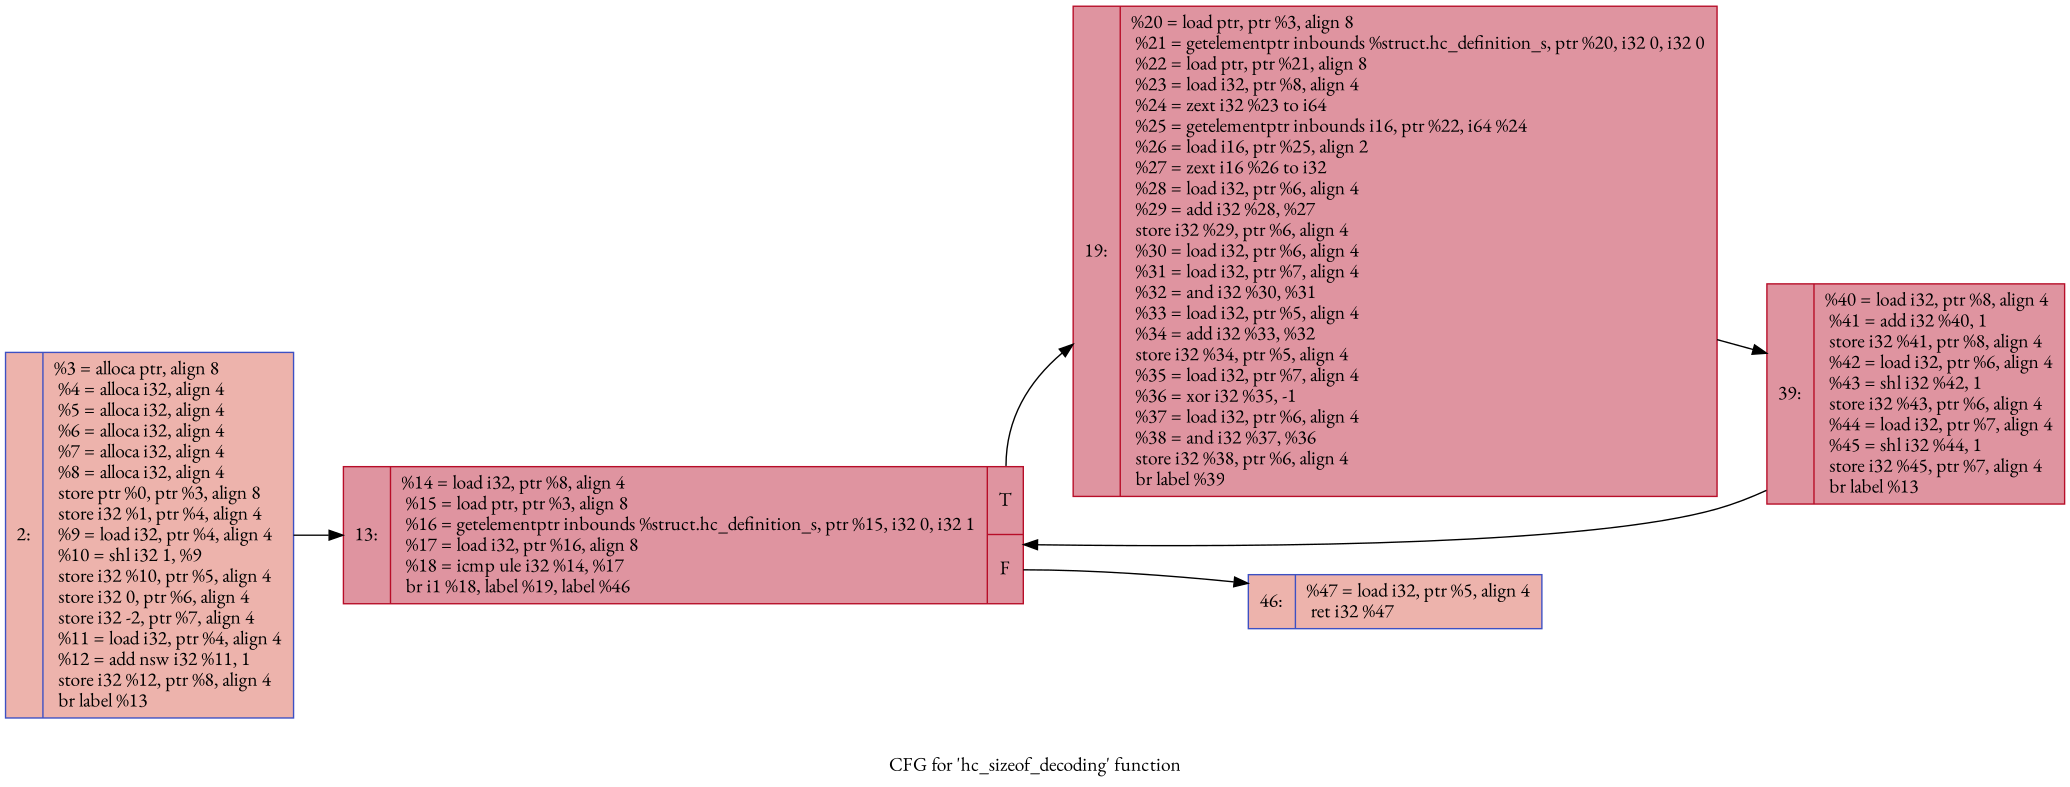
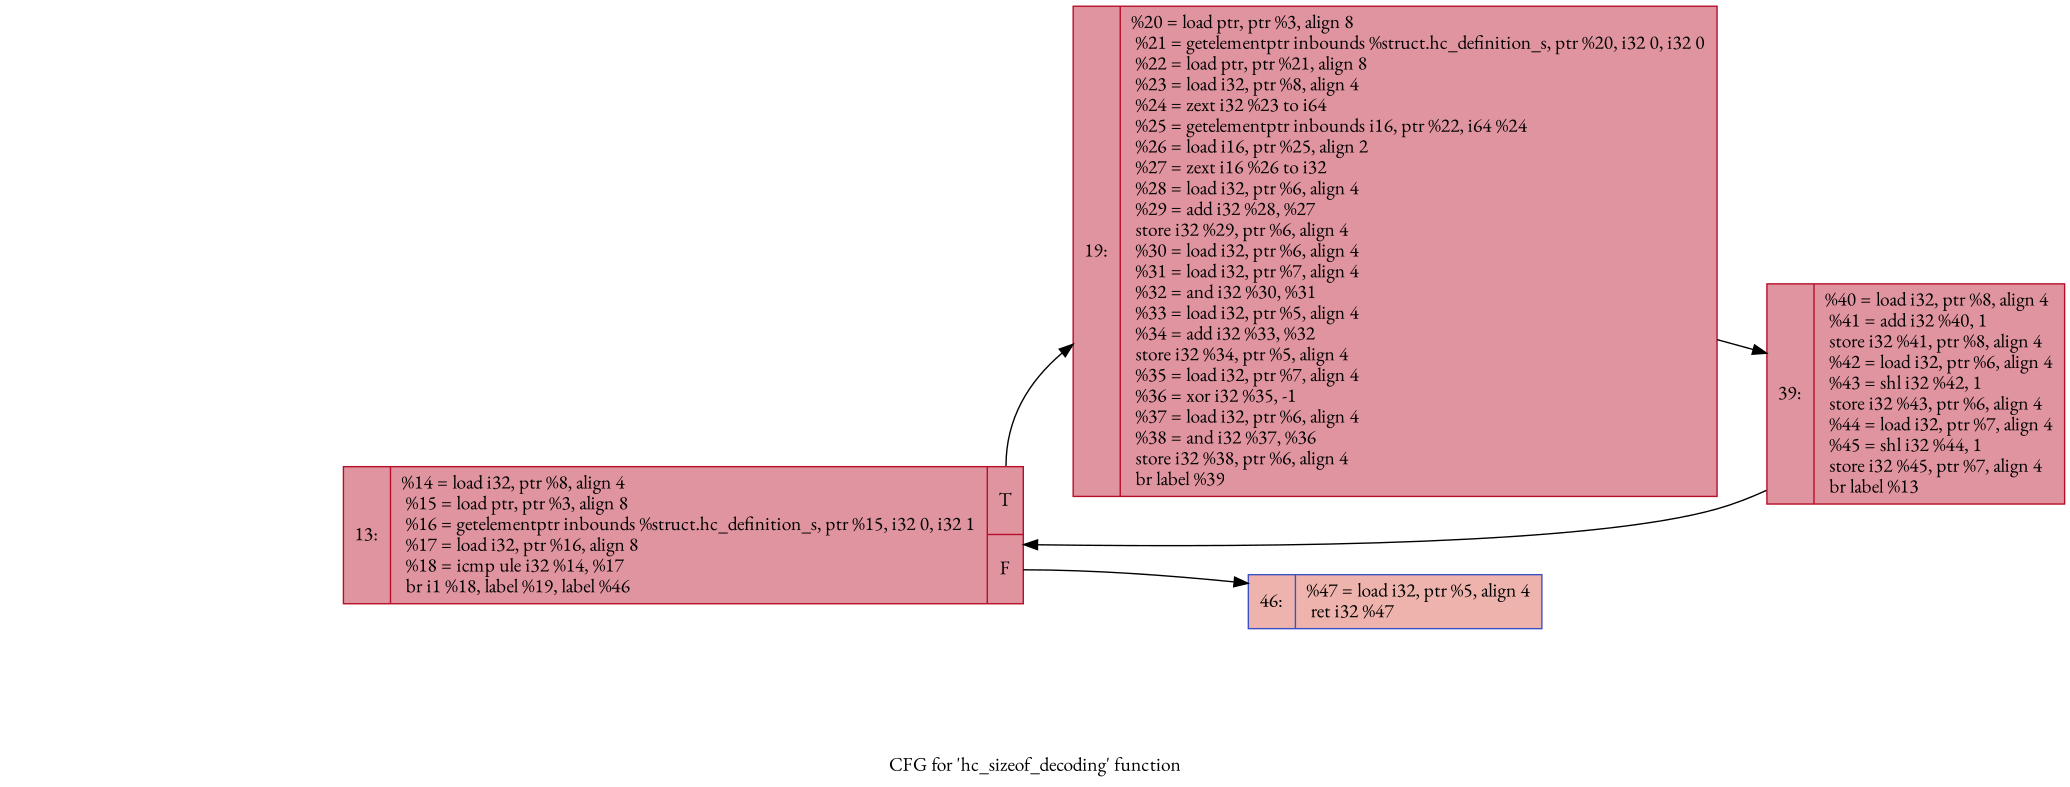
node "2:": removed
